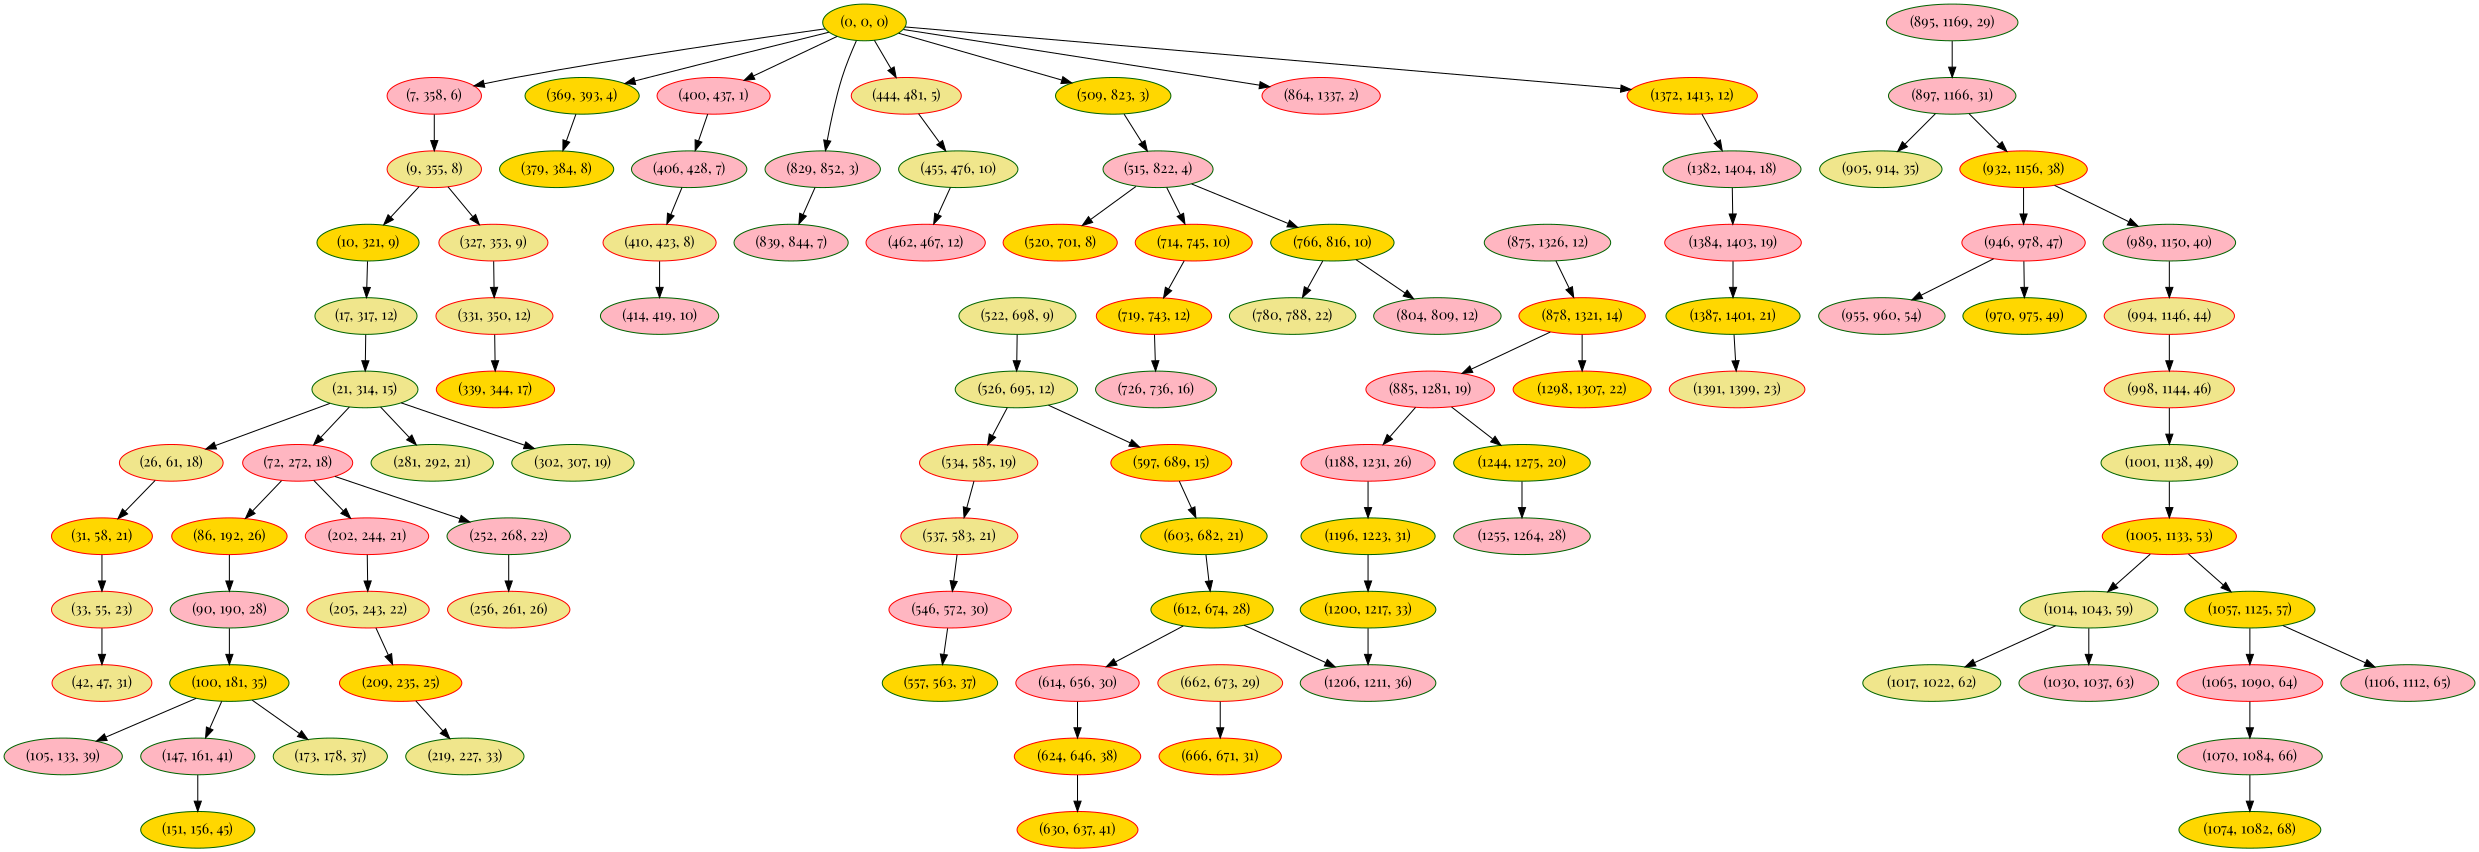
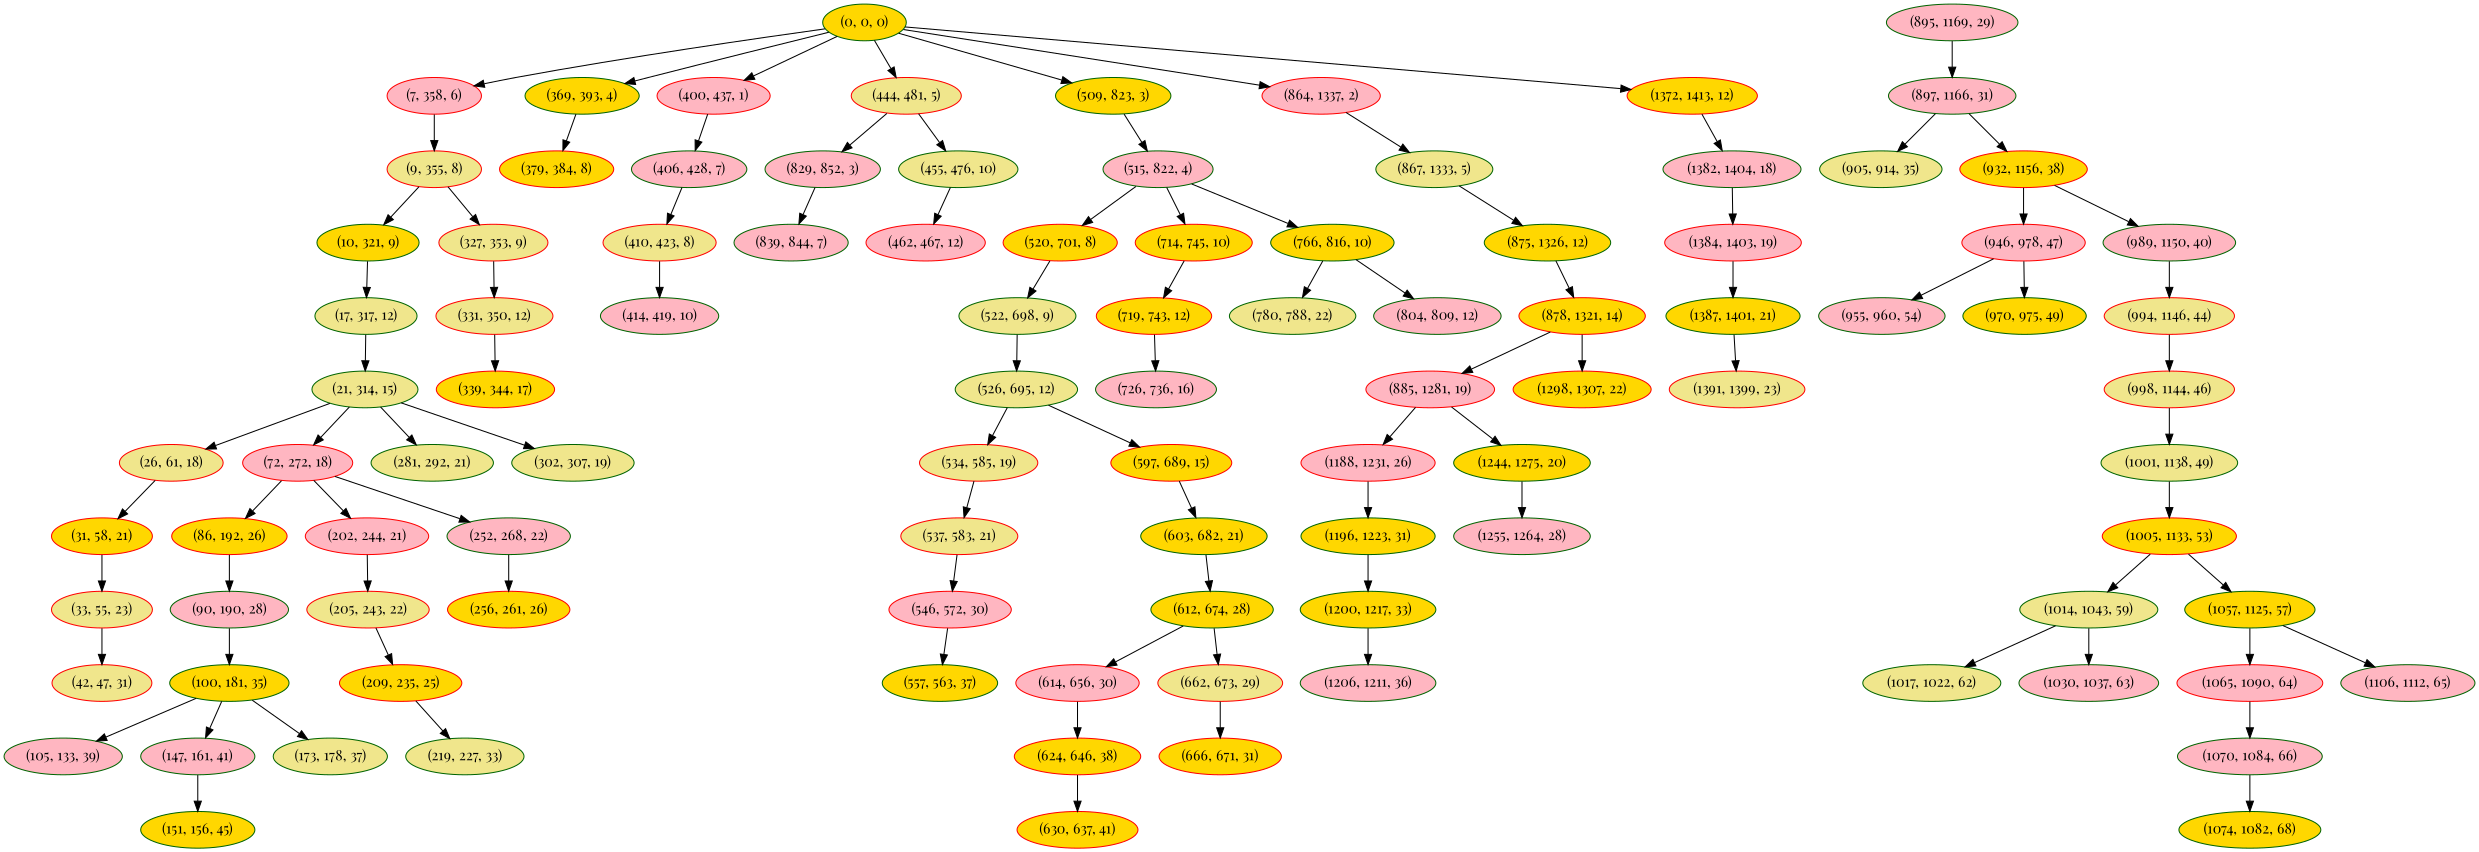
edge "(0, 0, 0)" -> "(829, 852, 3)": now "(444, 481, 5)" -> "(829, 852, 3)"
node "(379, 384, 8)": color darkgreen -> red
node "(867, 1333, 5)": added
node "(875, 1326, 12)": fillcolor lightpink -> gold
edge "(520, 701, 8)" -> "(522, 698, 9)": added
node "(256, 261, 26)": fillcolor khaki -> gold
edge "(612, 674, 28)" -> "(1206, 1211, 36)": now "(612, 674, 28)" -> "(662, 673, 29)"
